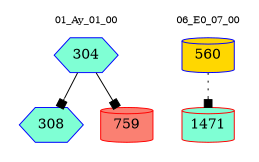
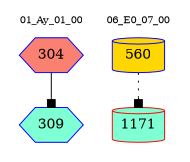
node "304": fillcolor aquamarine -> salmon
node "308": label "308" -> "309"
node "759": removed
node "1471": label "1471" -> "1171"
